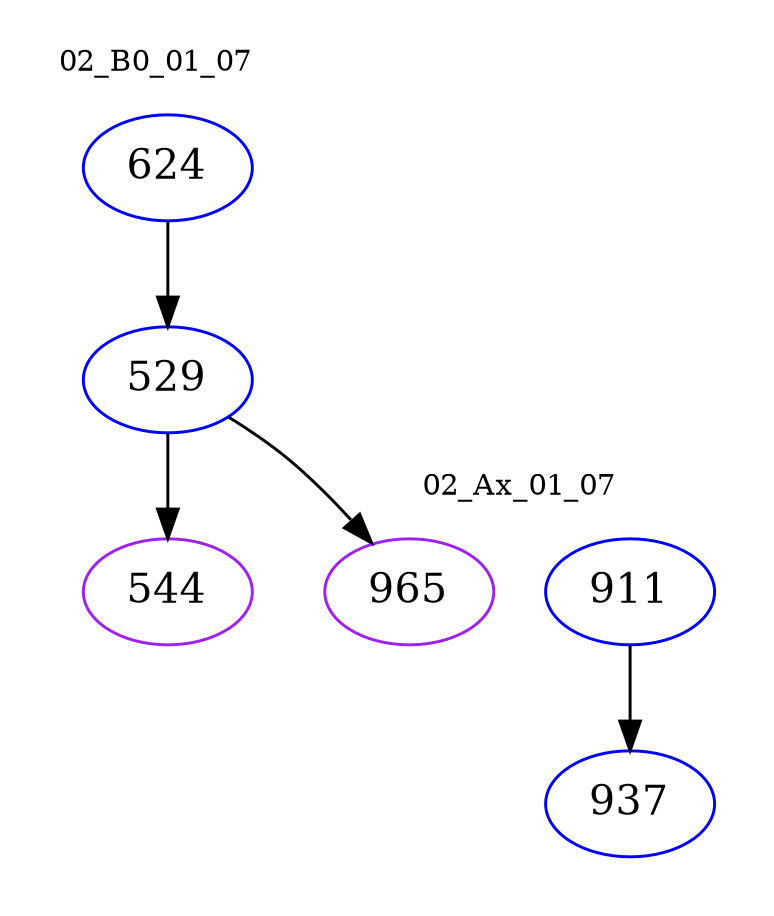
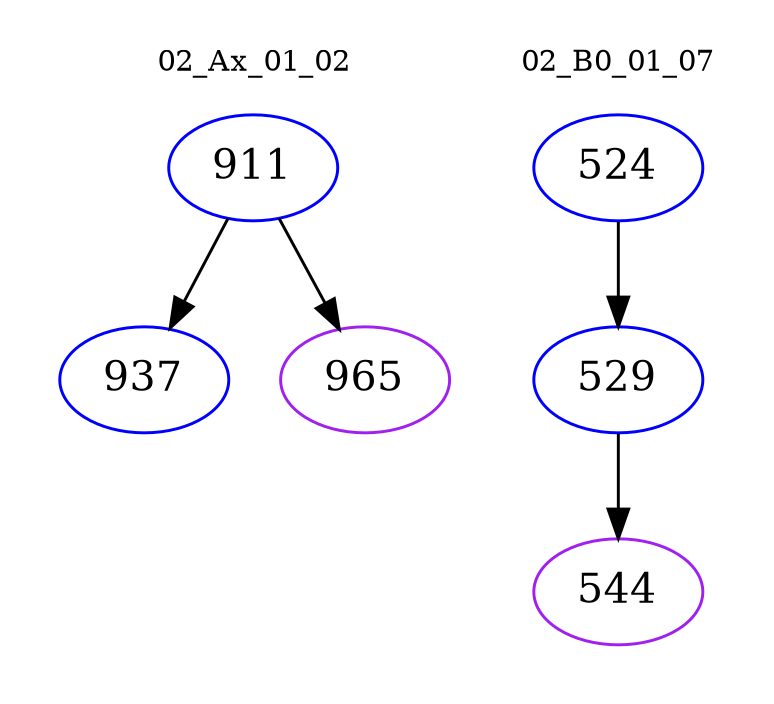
node "624": label "624" -> "524"
cluster "02_Ax_01_07": label "02_Ax_01_07" -> "02_Ax_01_02"
edge "529" -> "965": now "911" -> "965"
